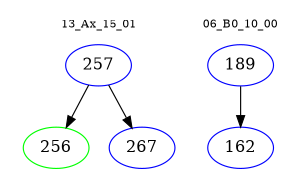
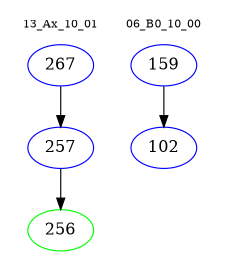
cluster "13_Ax_15_01": label "13_Ax_15_01" -> "13_Ax_10_01"
node "189": label "189" -> "159"
edge "257" -> "267": reversed
node "162": label "162" -> "102"
